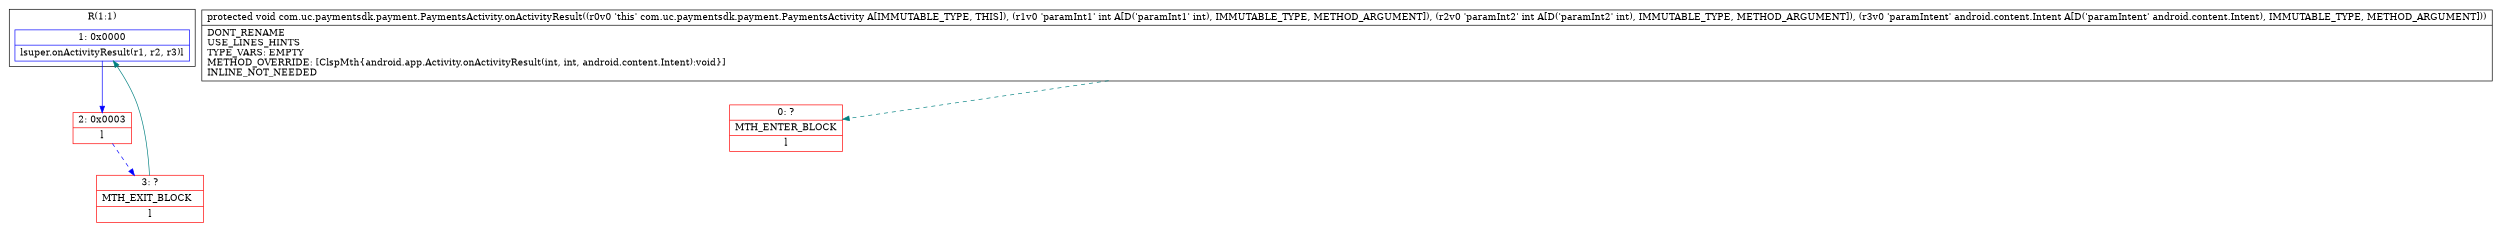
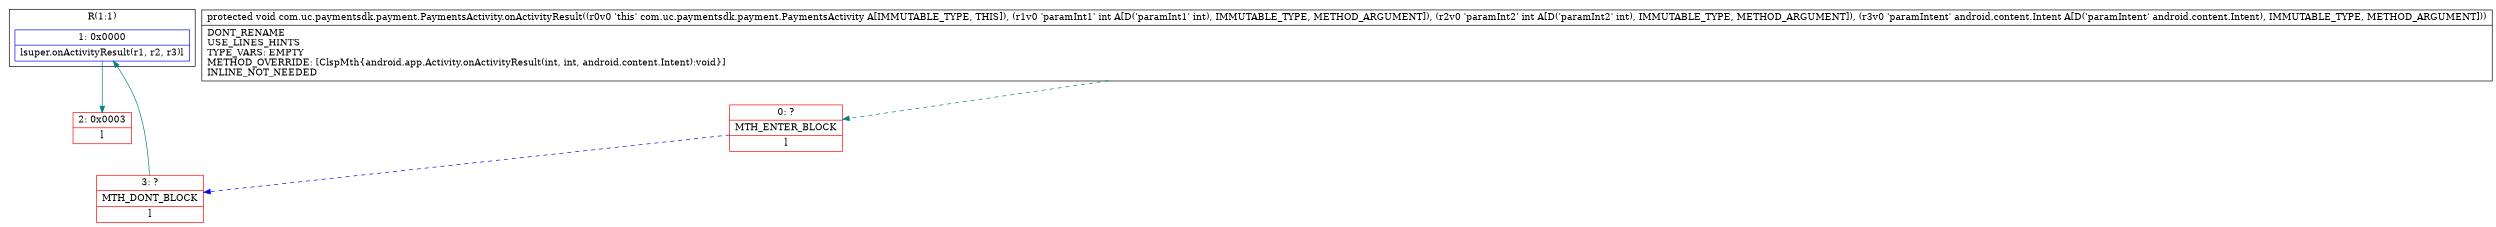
edge "1: 0x0000" -> "2: 0x0003": color blue -> teal
edge "2: 0x0003" -> "3: ?": now "0: ?" -> "3: ?"
node "3: ?": text "MTH_EXIT_BLOCK" -> "MTH_DONT_BLOCK"
